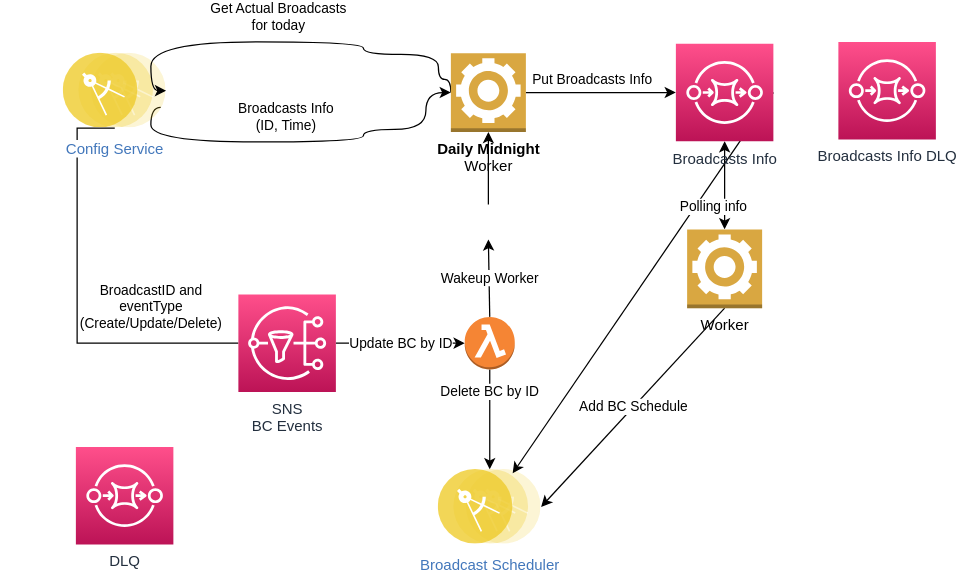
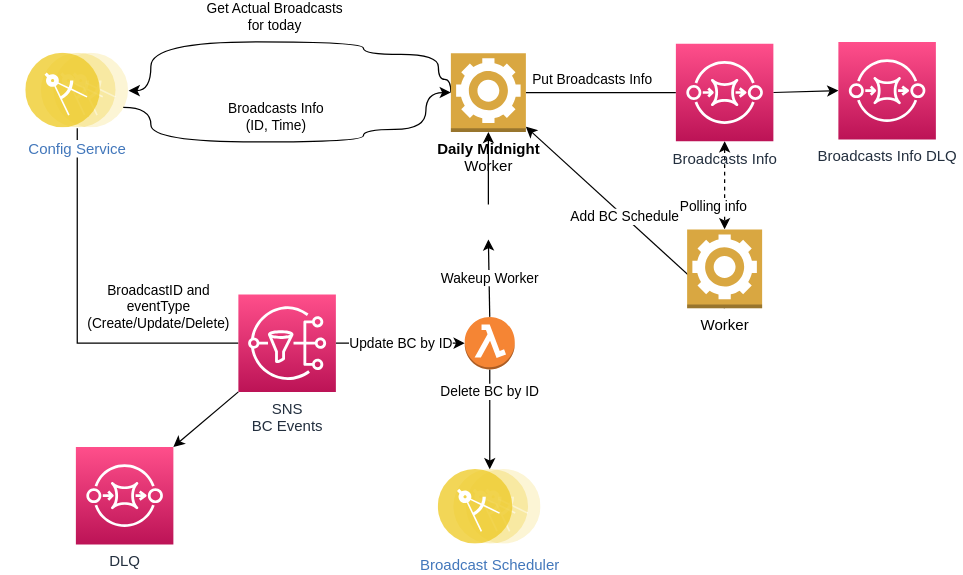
node "Config Service": moved (115, 91) -> (77, 91)
edge "Daily Midnight Worker" -> "Broadcasts Info": arrowhead classic -> none
edge "Broadcasts Info" -- "Worker": style solid -> dashed
edge "Broadcasts Info" -> "Broadcast Scheduler": now "Broadcasts Info" -> "Broadcasts Info DLQ"
edge "Worker" -> "Broadcast Scheduler": now "Worker" -> "Daily Midnight Worker"
edge "SNS BC Events" -> "DLQ": added
